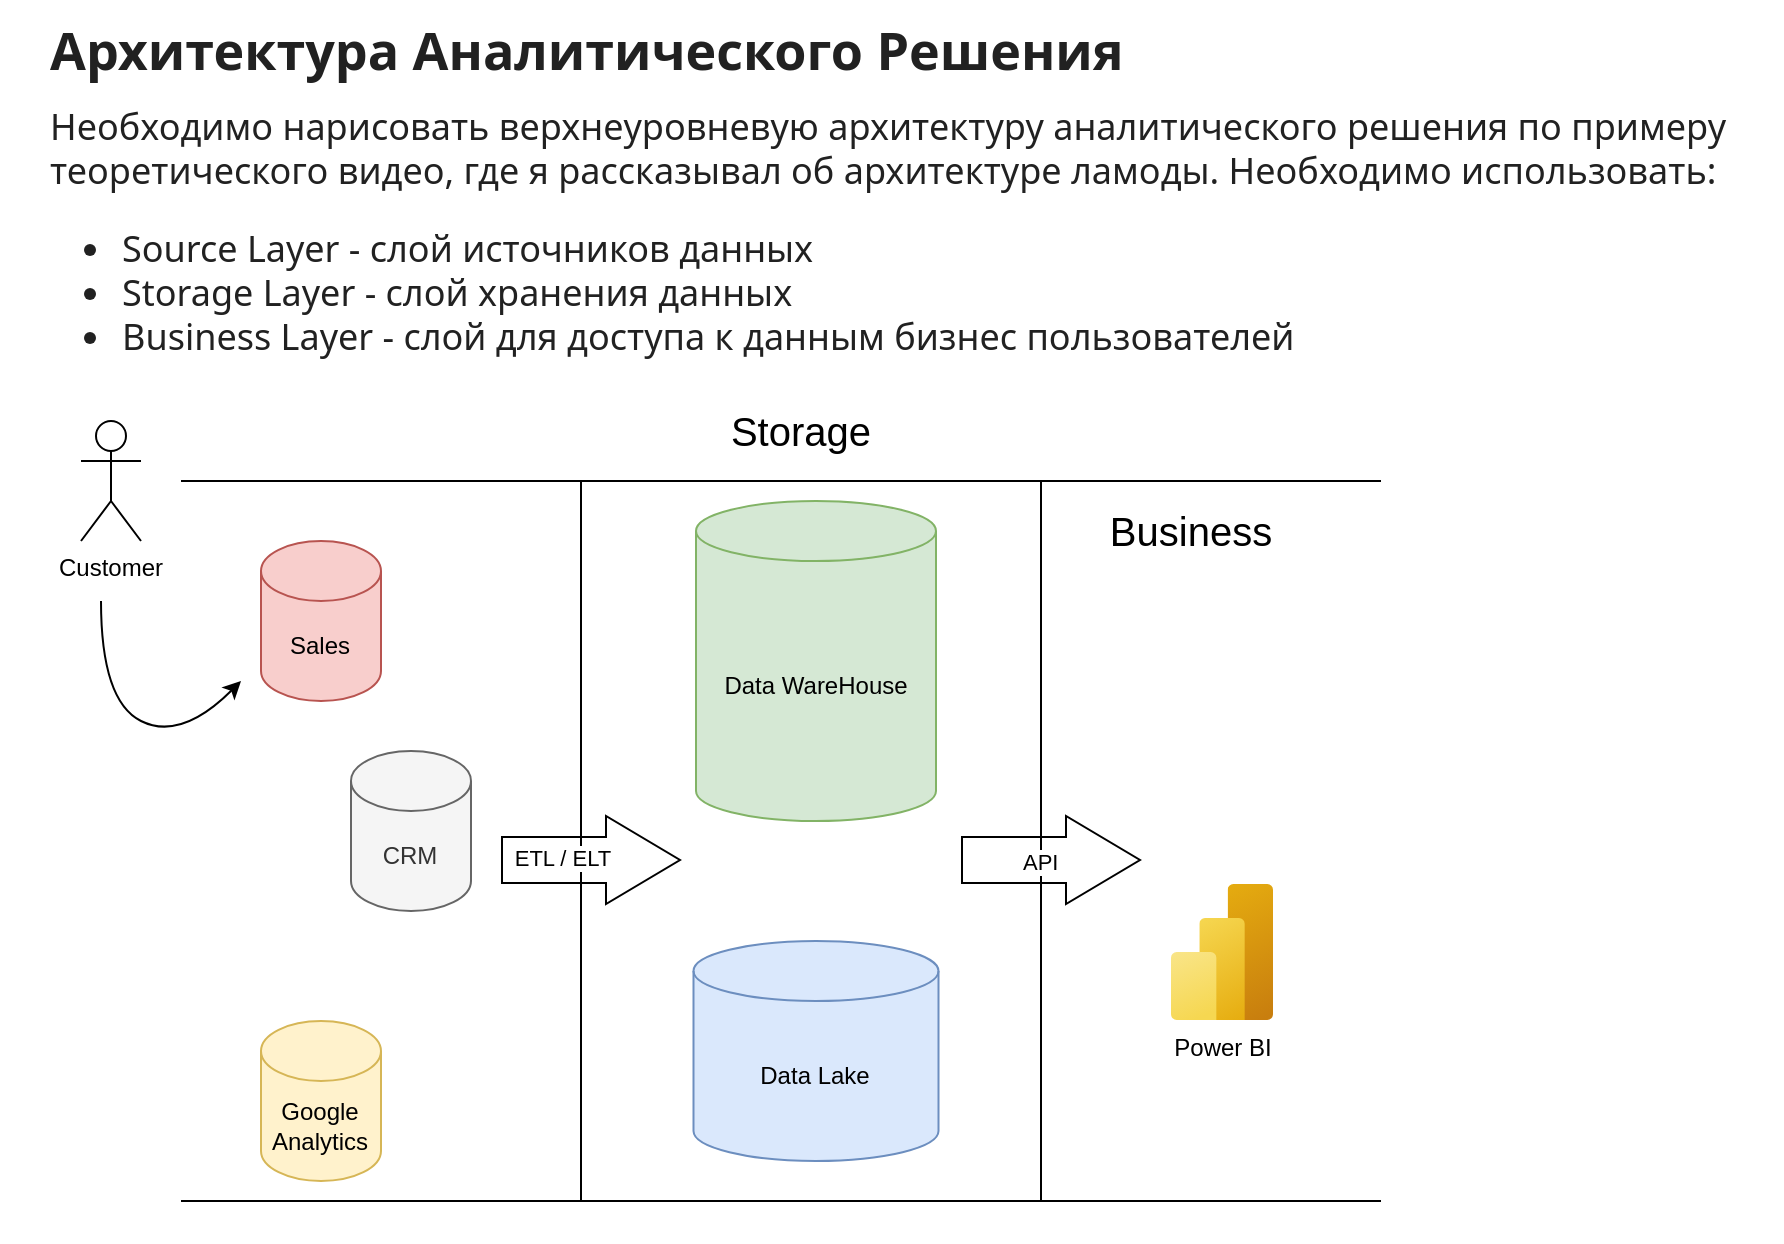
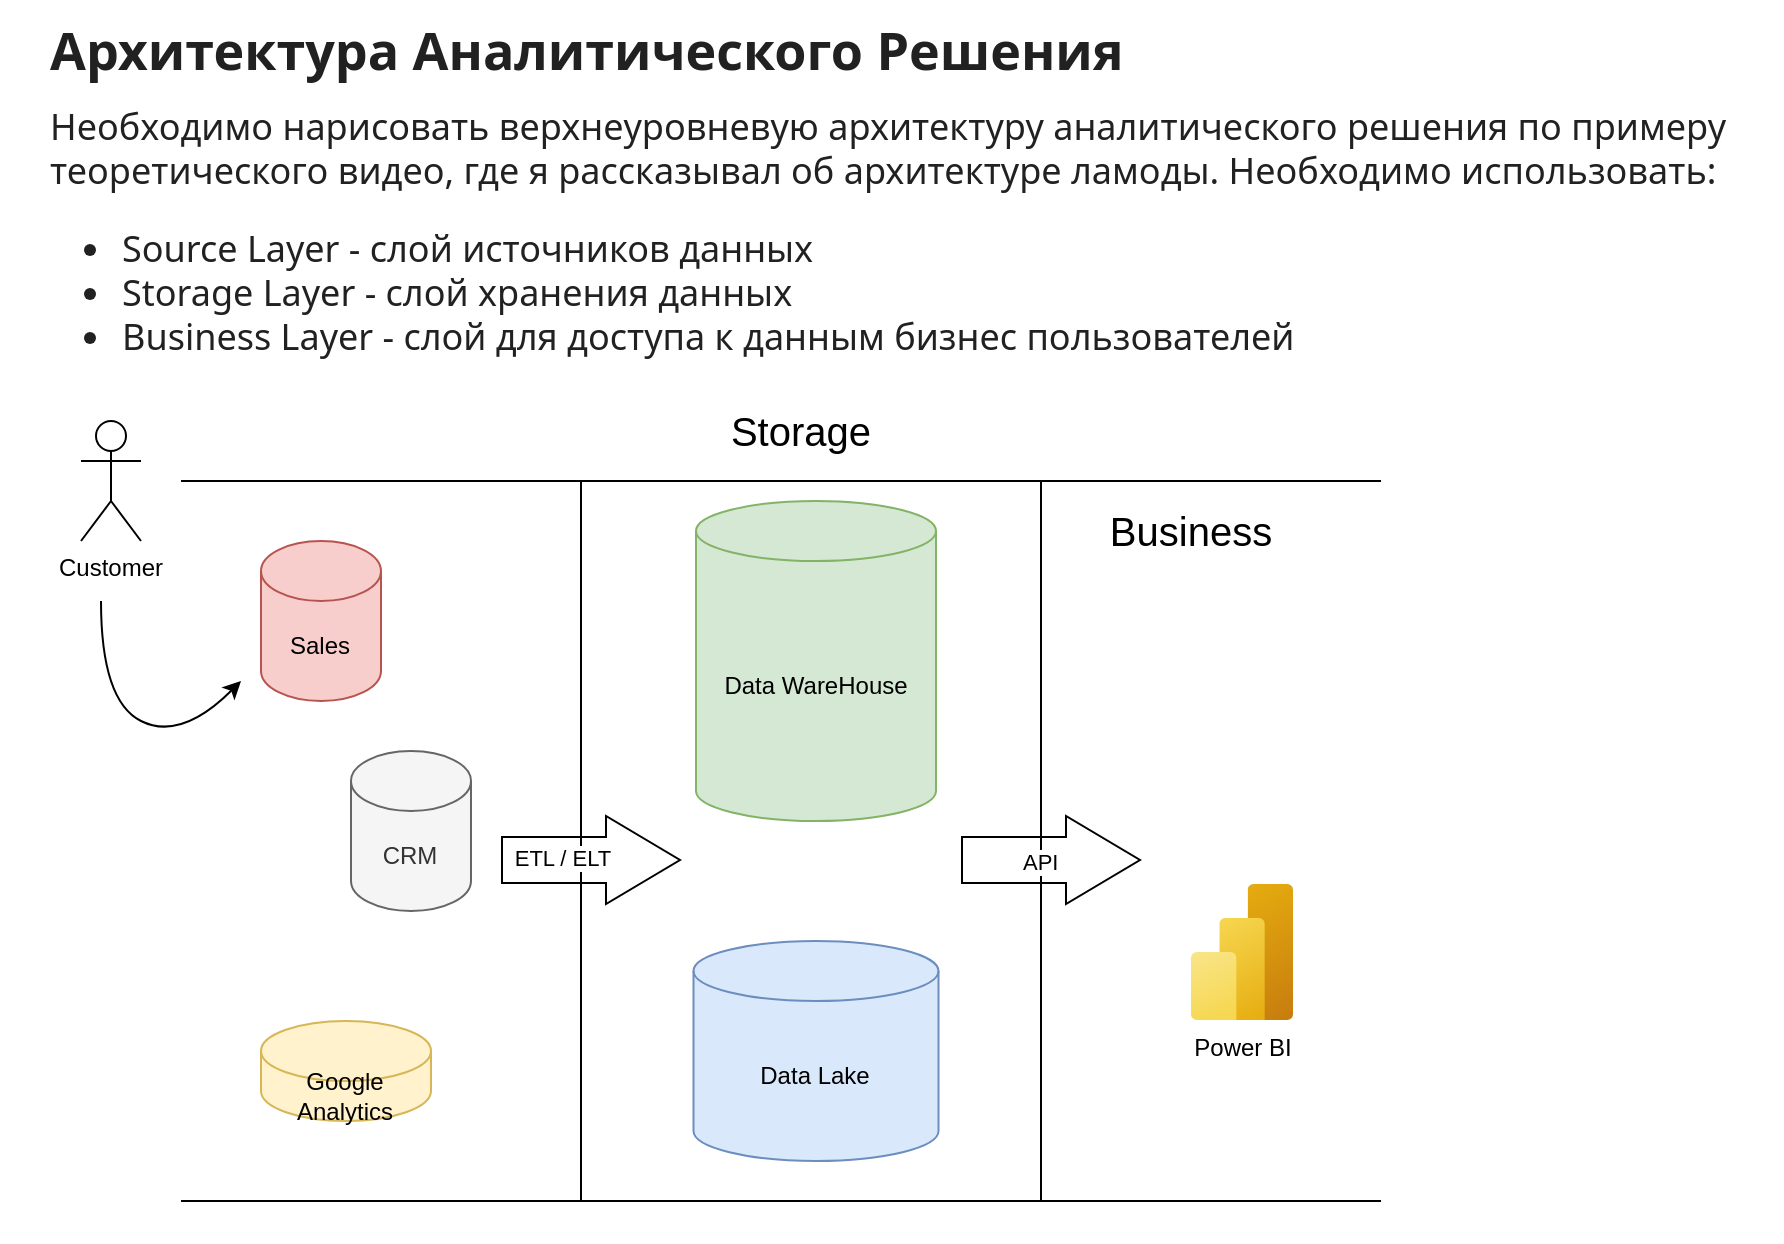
node "Power BI": moved (1223, 953) -> (1243, 953)
node "Google Analytics": size 120x160 -> 170x100
